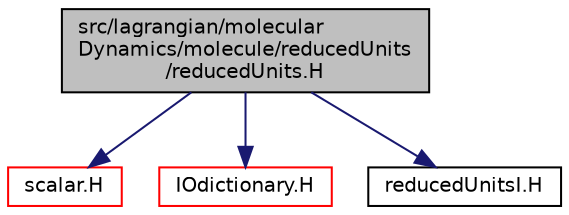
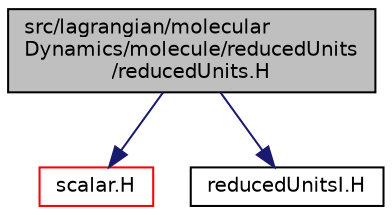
node "IOdictionary.H": removed
